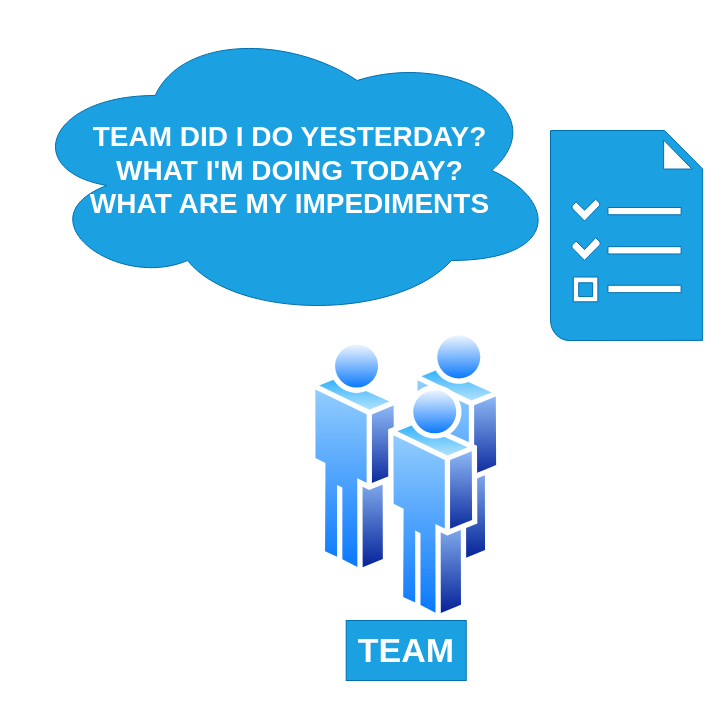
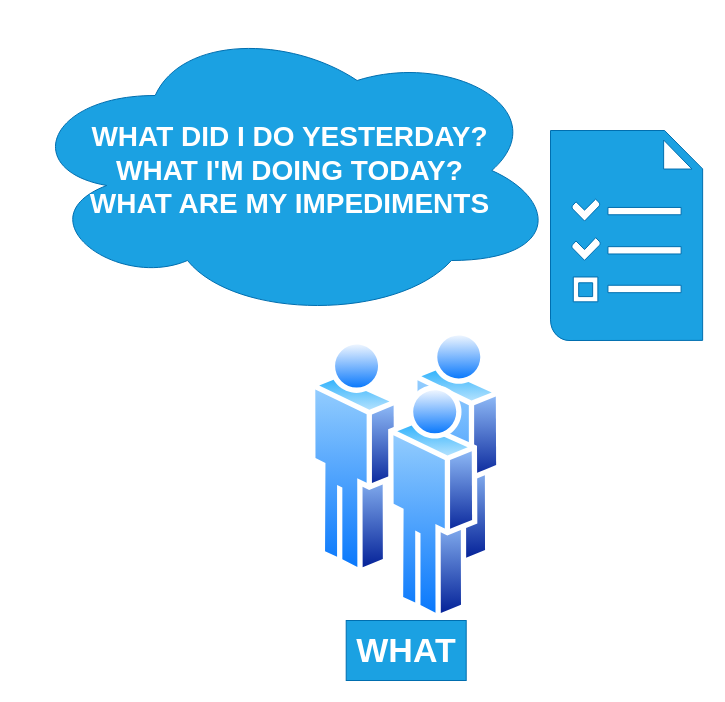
node "TEAM DID I DO YESTERDAY?WHAT I'M DOING TODAY?WHAT ARE MY IMPEDIMENTS": label "TEAM DID I DO YESTERDAY?WHAT I'M DOING TODAY?WHAT ARE MY IMPEDIMENTS" -> "WHAT DID I DO YESTERDAY?WHAT I'M DOING TODAY?WHAT ARE MY IMPEDIMENTS"
node "TEAM": label "TEAM" -> "WHAT"
